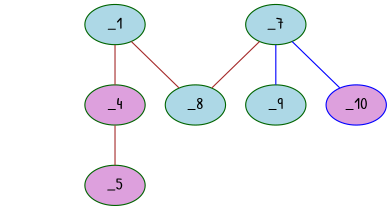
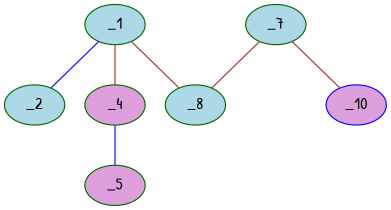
edge "_7" -- "_10": color blue -> brown
node "_2": added
node "_9": removed
edge "_4" -- "_5": color brown -> blue
